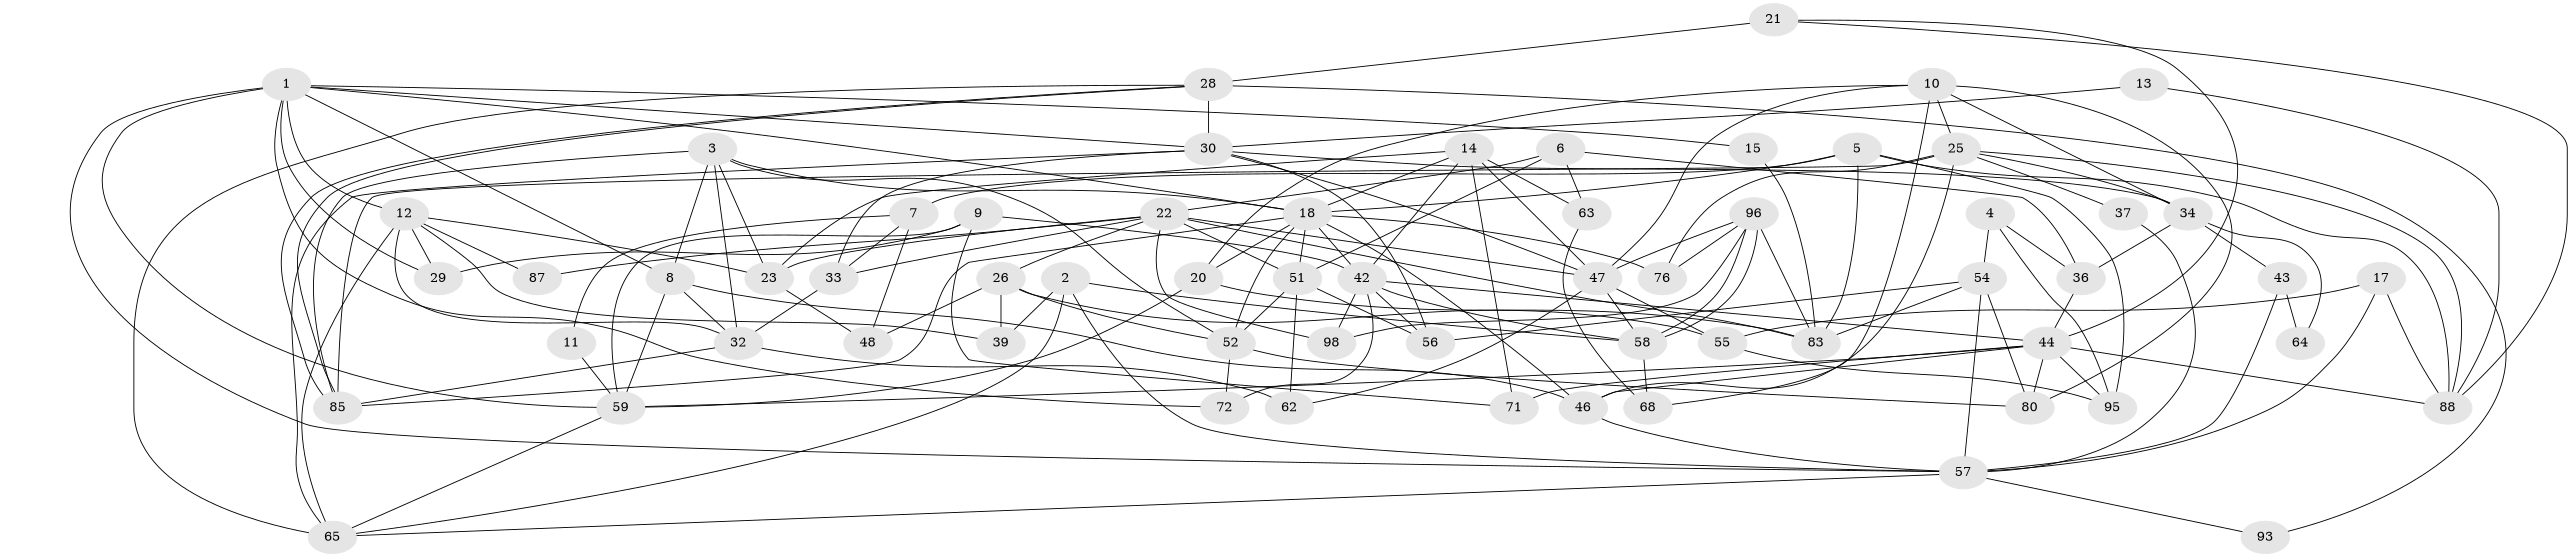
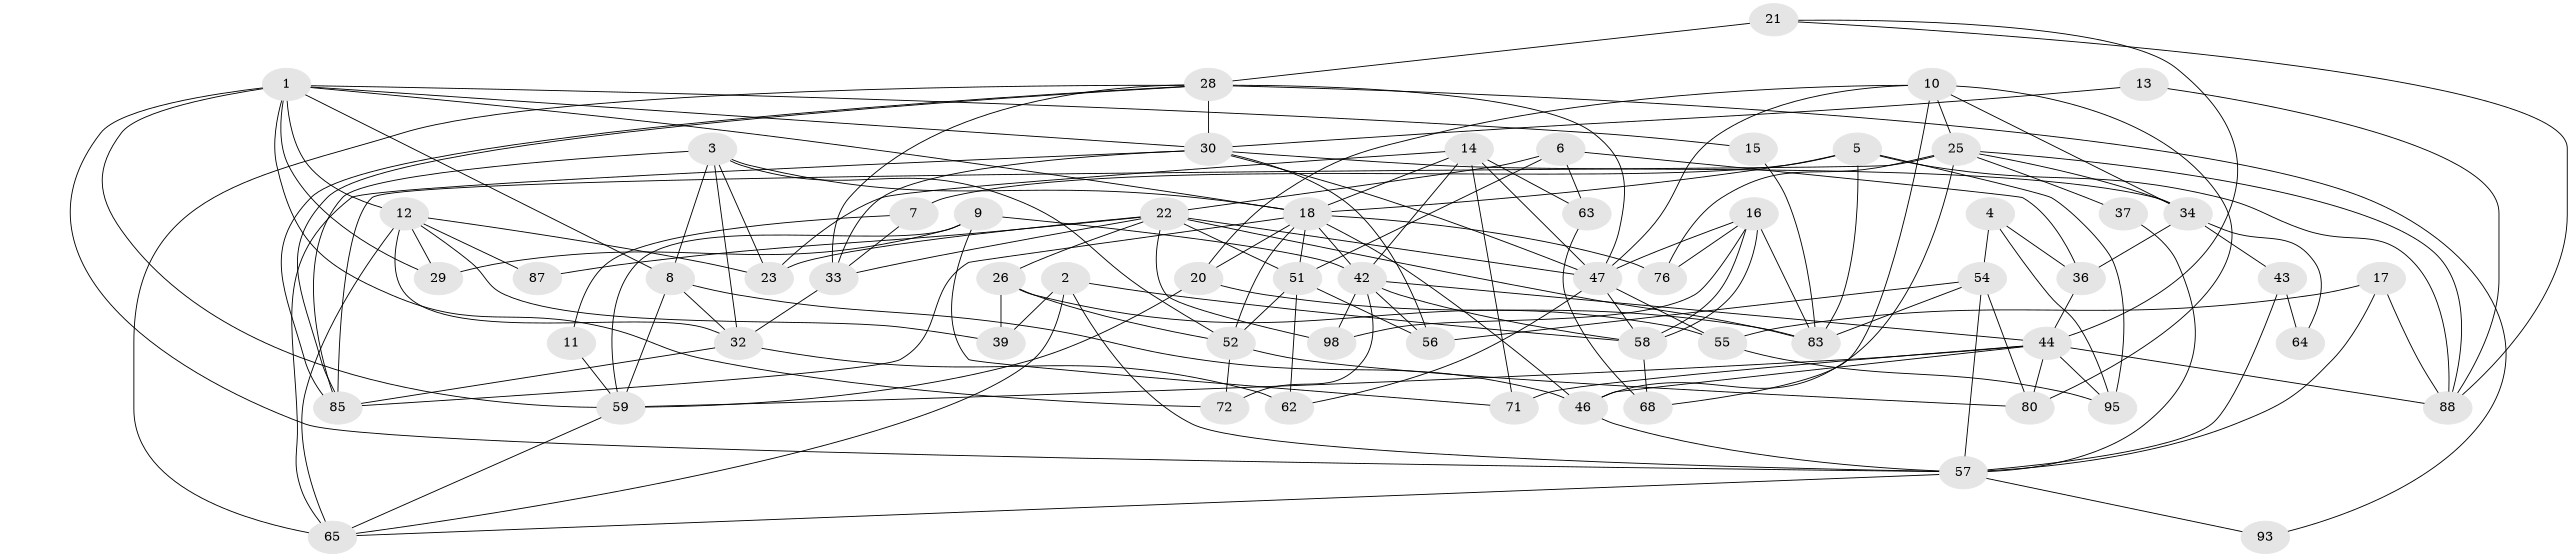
edge "28" -- "47": added
edge "28" -- "33": added
node "96": label "96" -> "16"
node "48": removed
